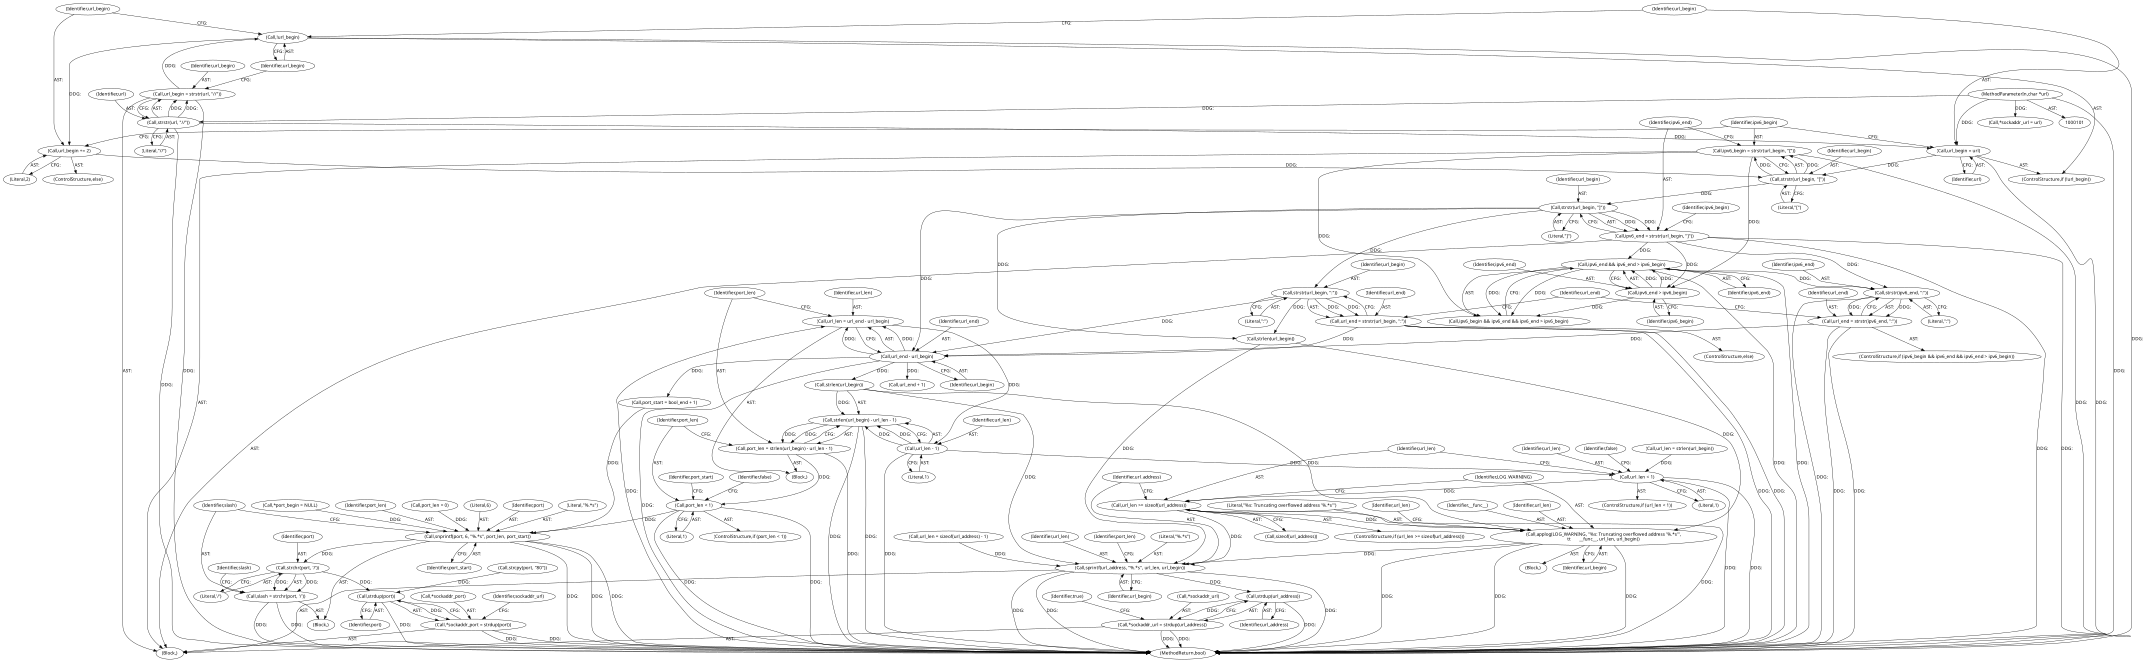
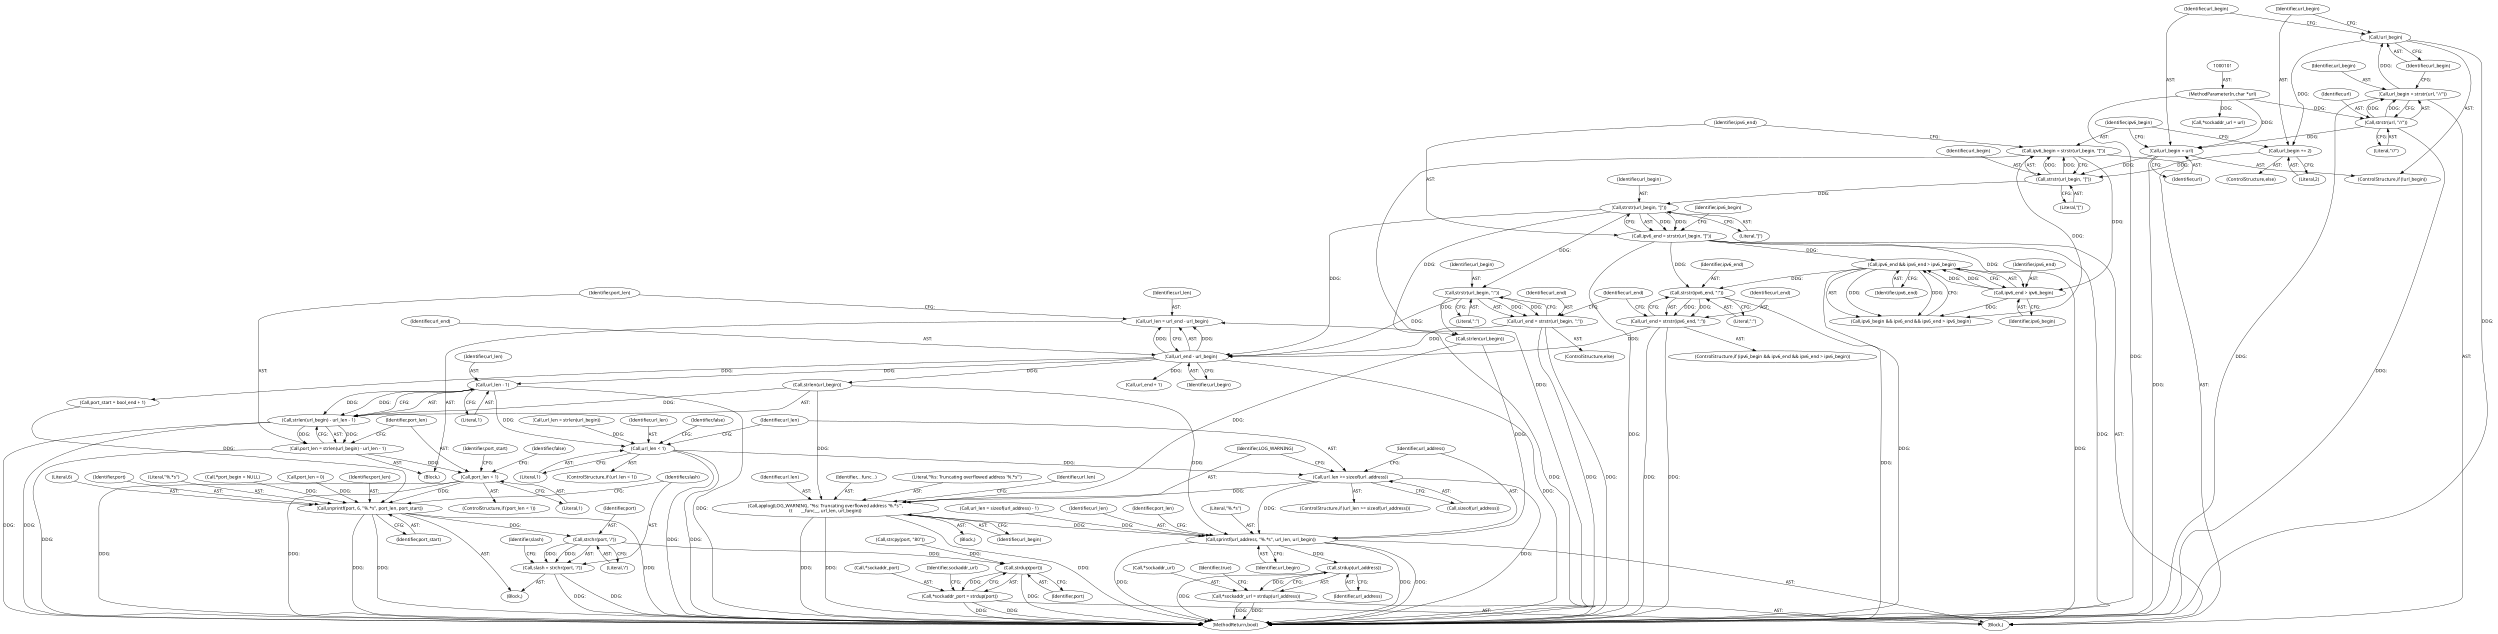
edge "(MethodParameterIn,char *url)" -> "1000101": reversed
edge "(Call,url_len = url_end - url_begin)" -> "(Call,url_len - 1)": now "(Call,url_end - url_begin)" -> "(Call,url_len - 1)"
